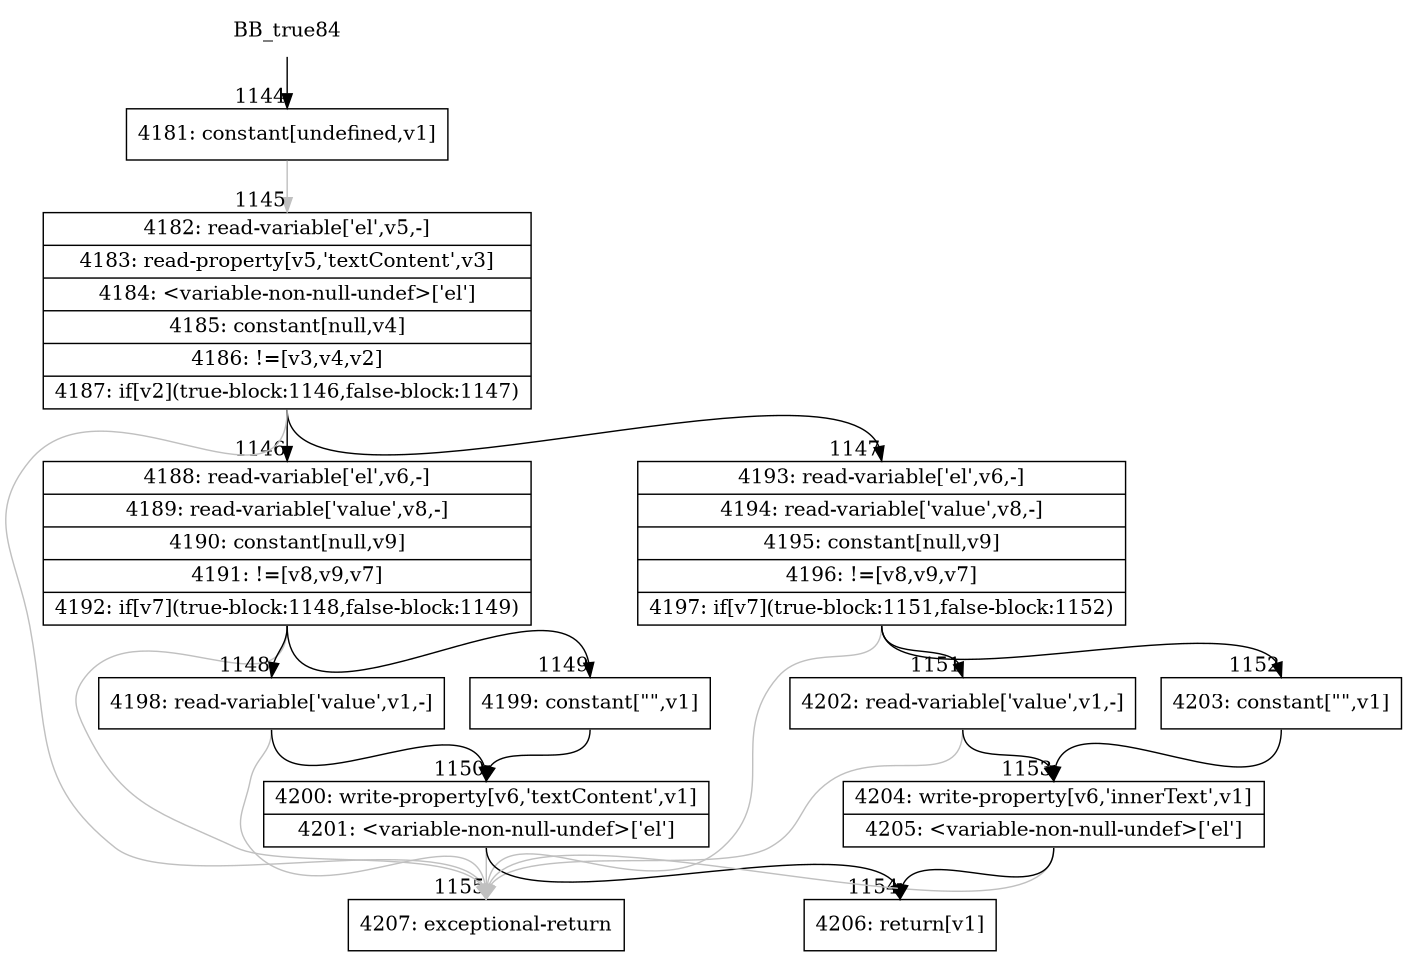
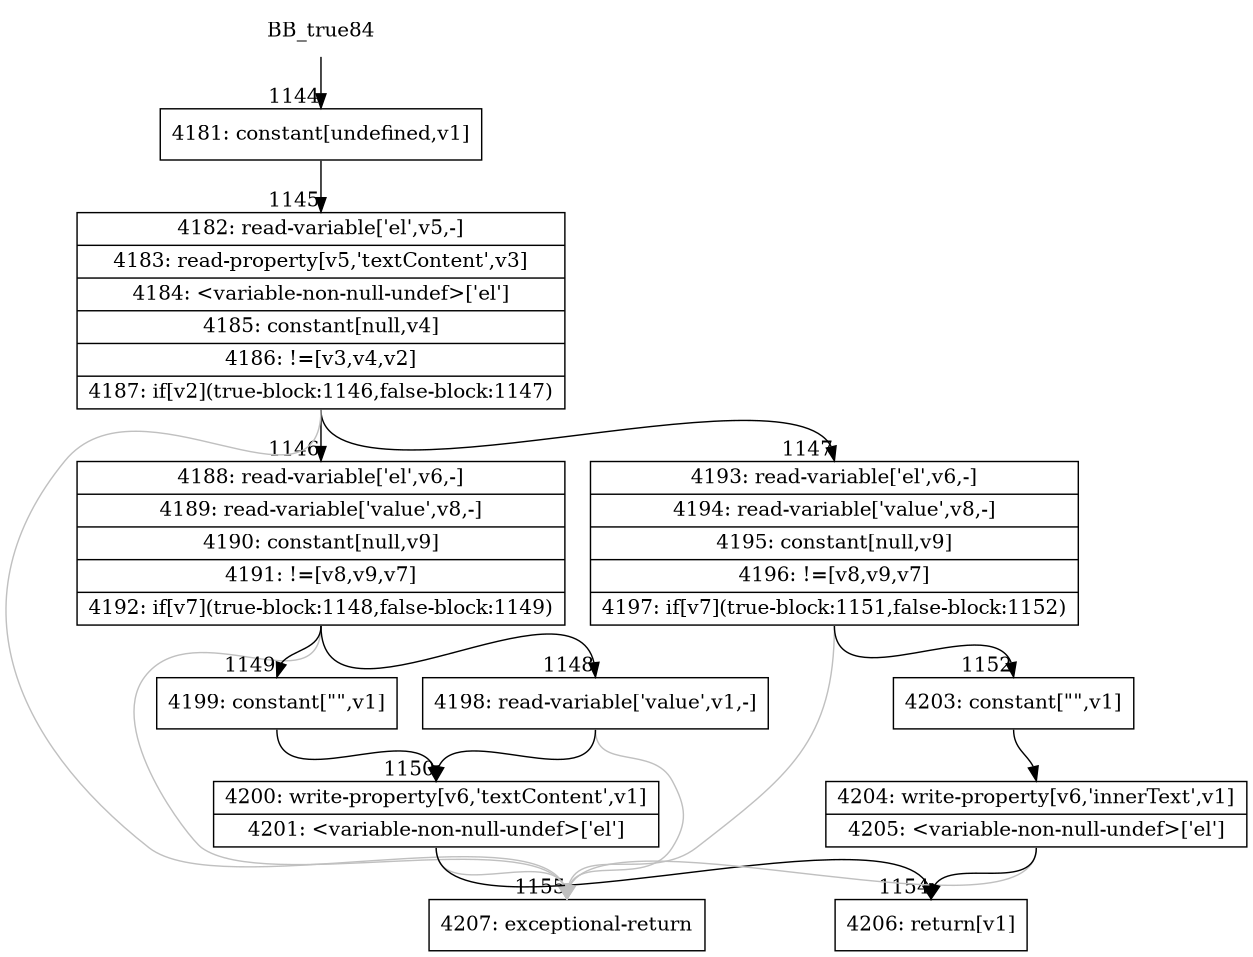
edge "4181: constant[undefined,v1]" -> "4182: read-variable['el',v5,-]": color gray -> black
node "4202: read-variable['value',v1,-]": removed
